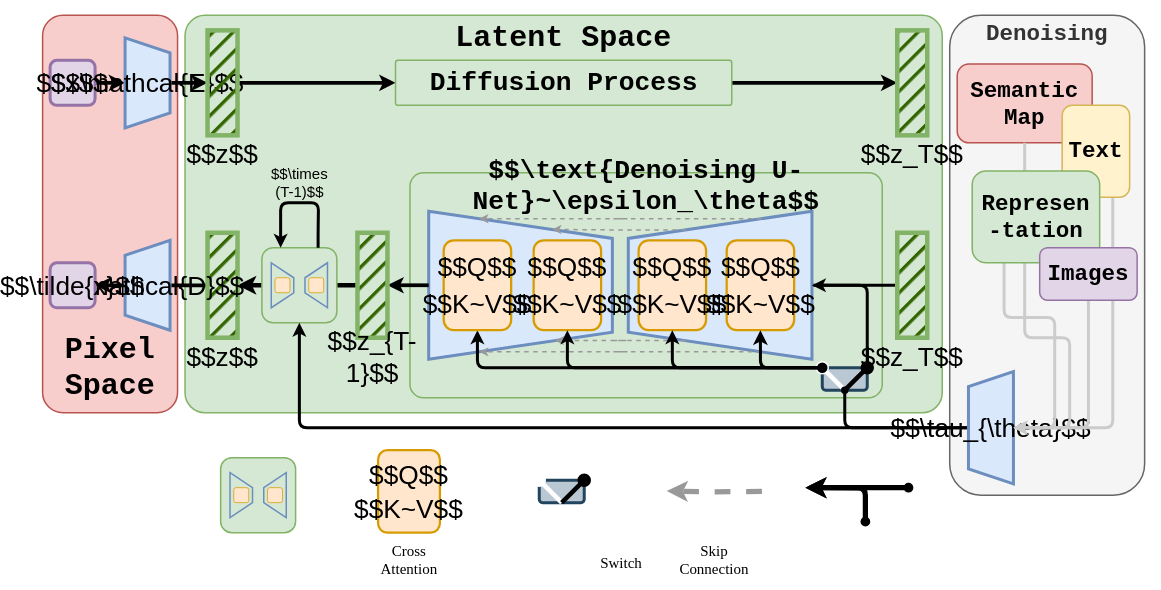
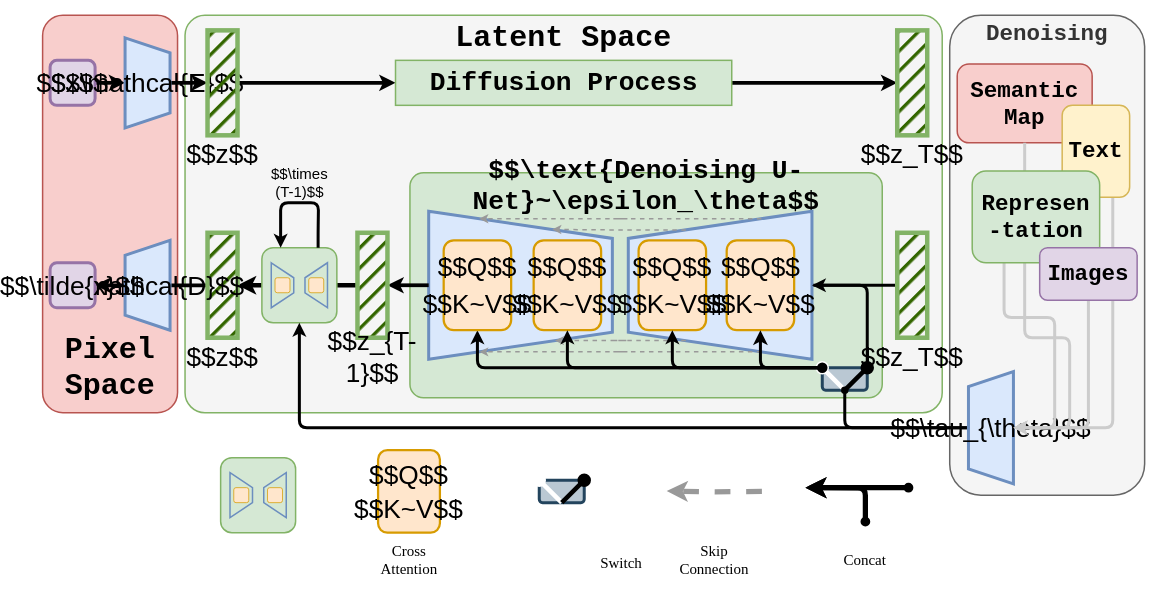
node "Latent Space": fillcolor #d5e8d4 -> #f5f5f5
node "Diffusion Process": shape rounded rectangle -> rectangle
node "Concat": added
